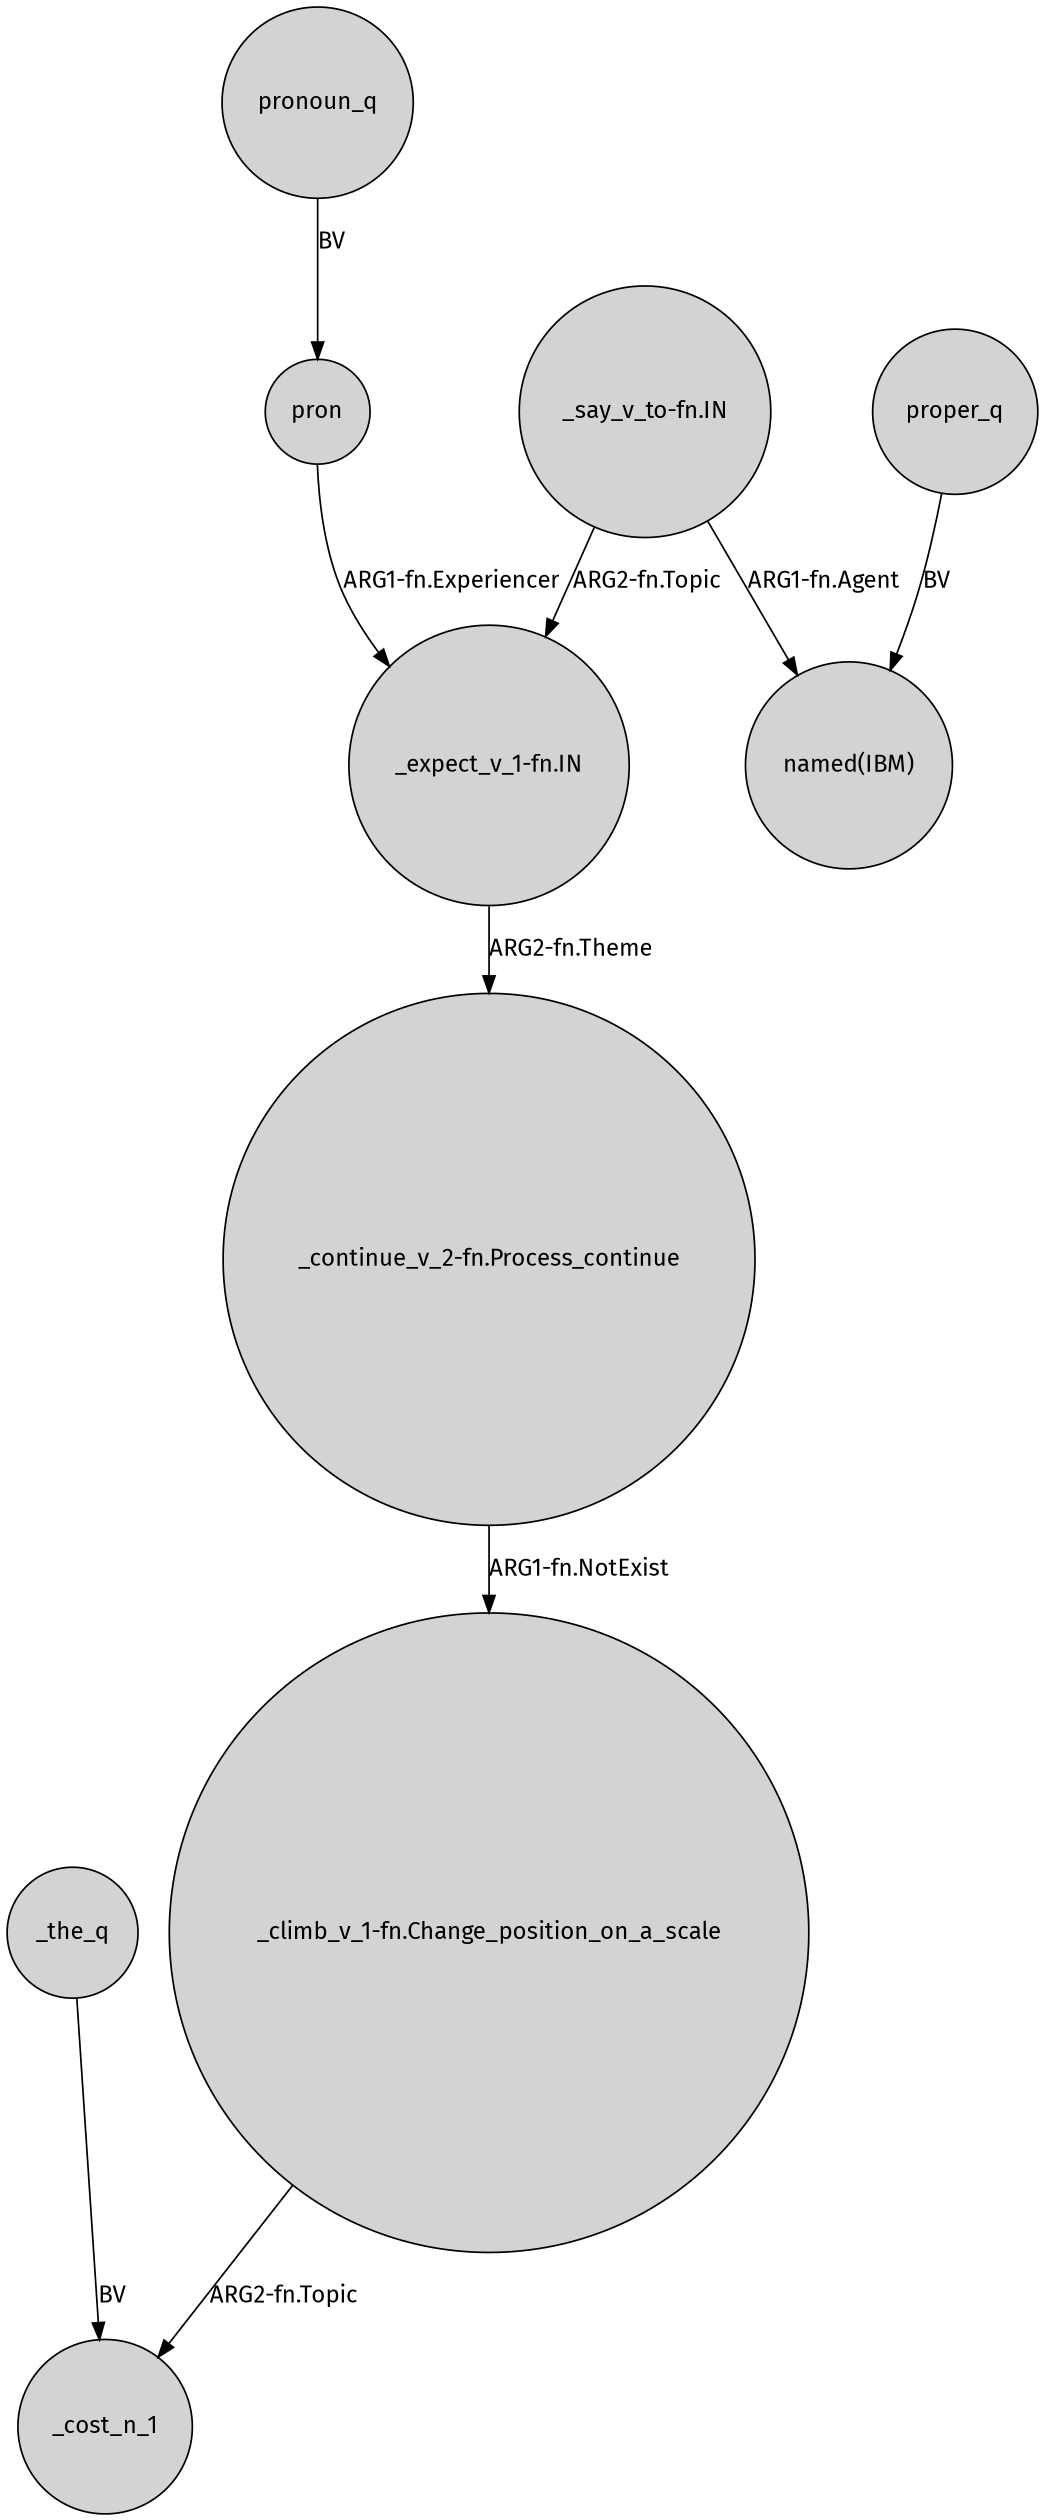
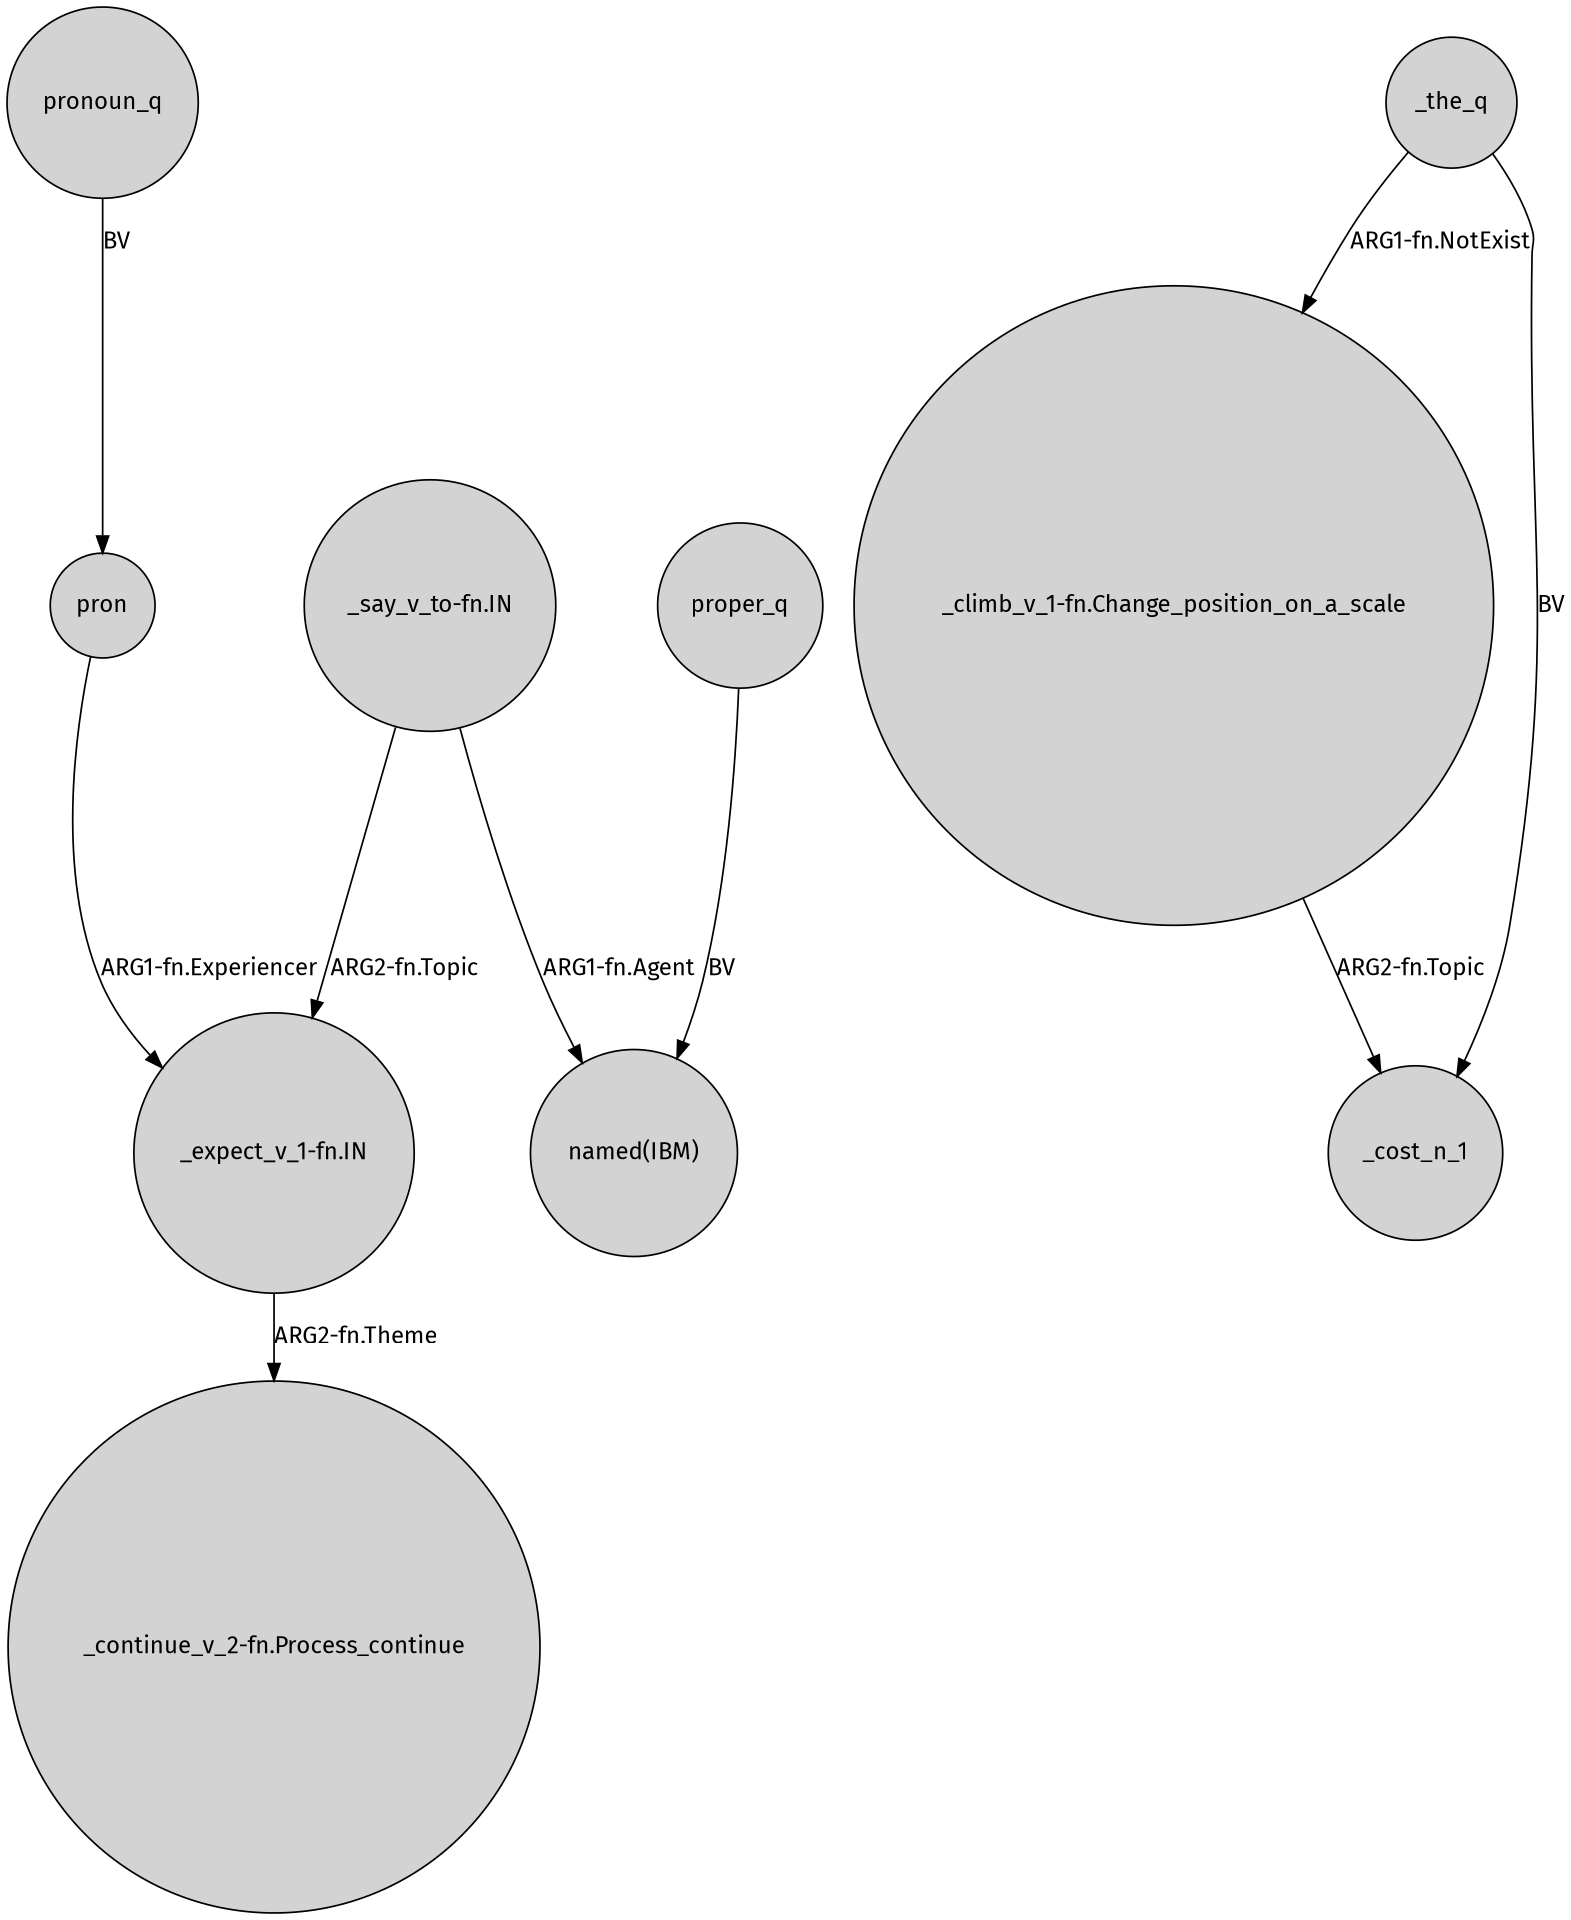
edge "_continue_v_2-fn.Process_continue" -> "_climb_v_1-fn.Change_position_on_a_scale": now "_the_q" -> "_climb_v_1-fn.Change_position_on_a_scale"
